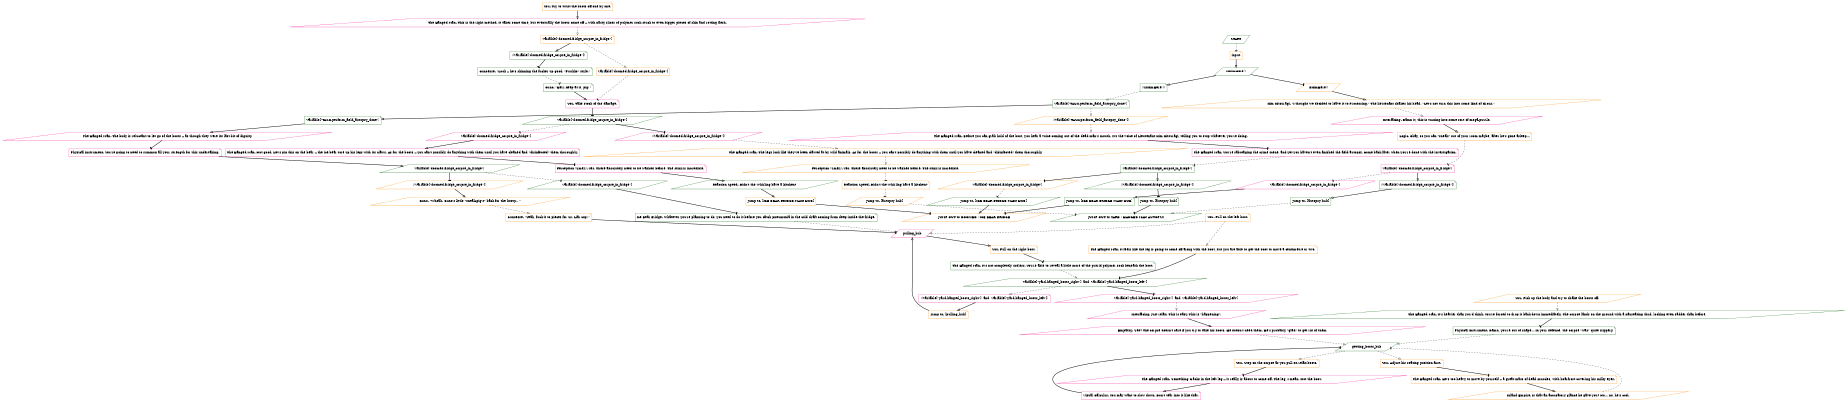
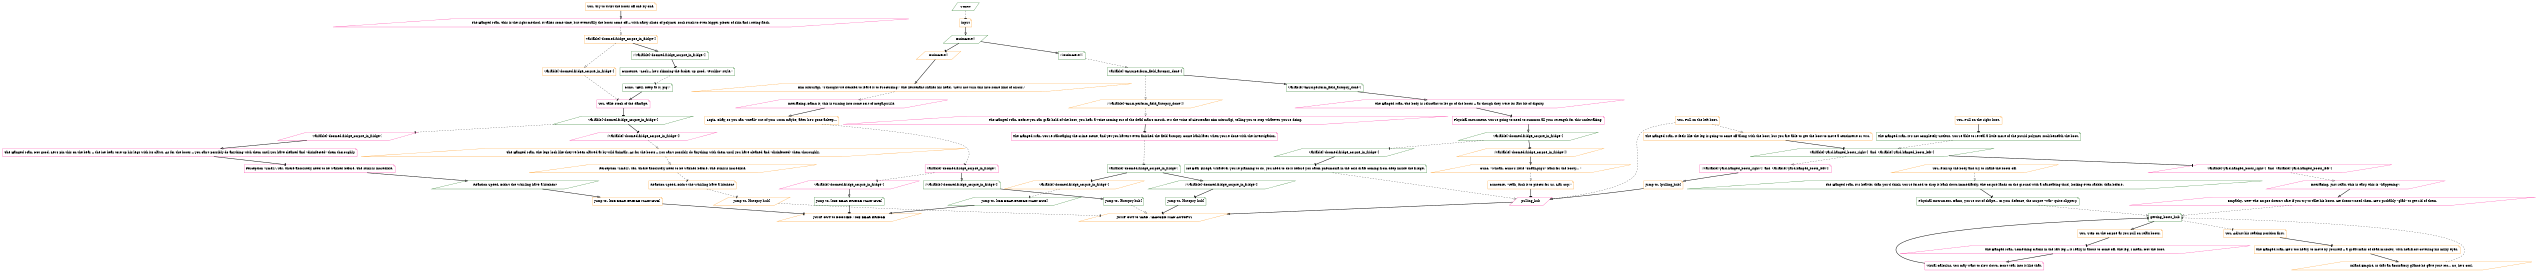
node "JUMP OUT to YARD / HANGED MAN AUTOPSY": color darkgreen -> darkorange
edge "pulling_hub" -> "You: Pull on the right boot.": now "pulling_hub" -> "JUMP OUT to YARD / HANGED MAN AUTOPSY"
node "getting_boots_hub": shape parallelogram -> note
edge "getting_boots_hub" -> "You: Step on the corpse as you pull on relax boots.": style dashed -> bold
edge "getting_boots_hub" -> "You: Adjust his seating position first.": arrowhead onormal -> tee
